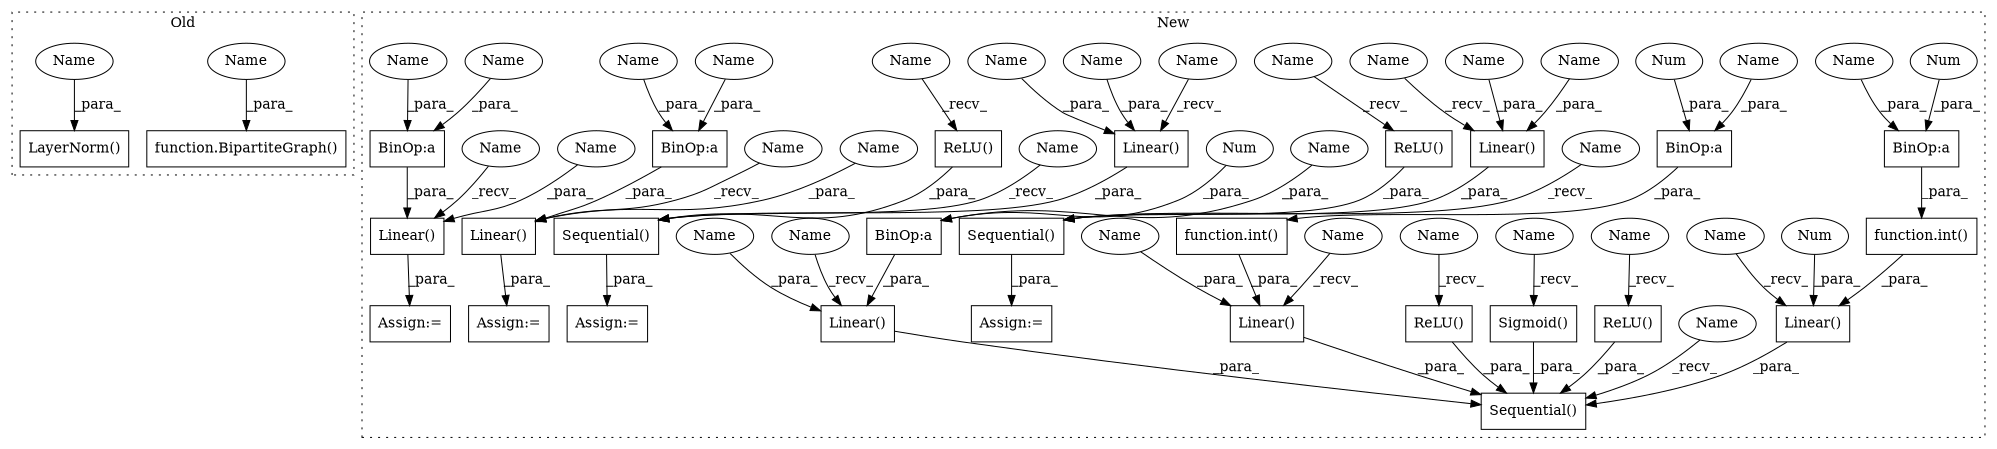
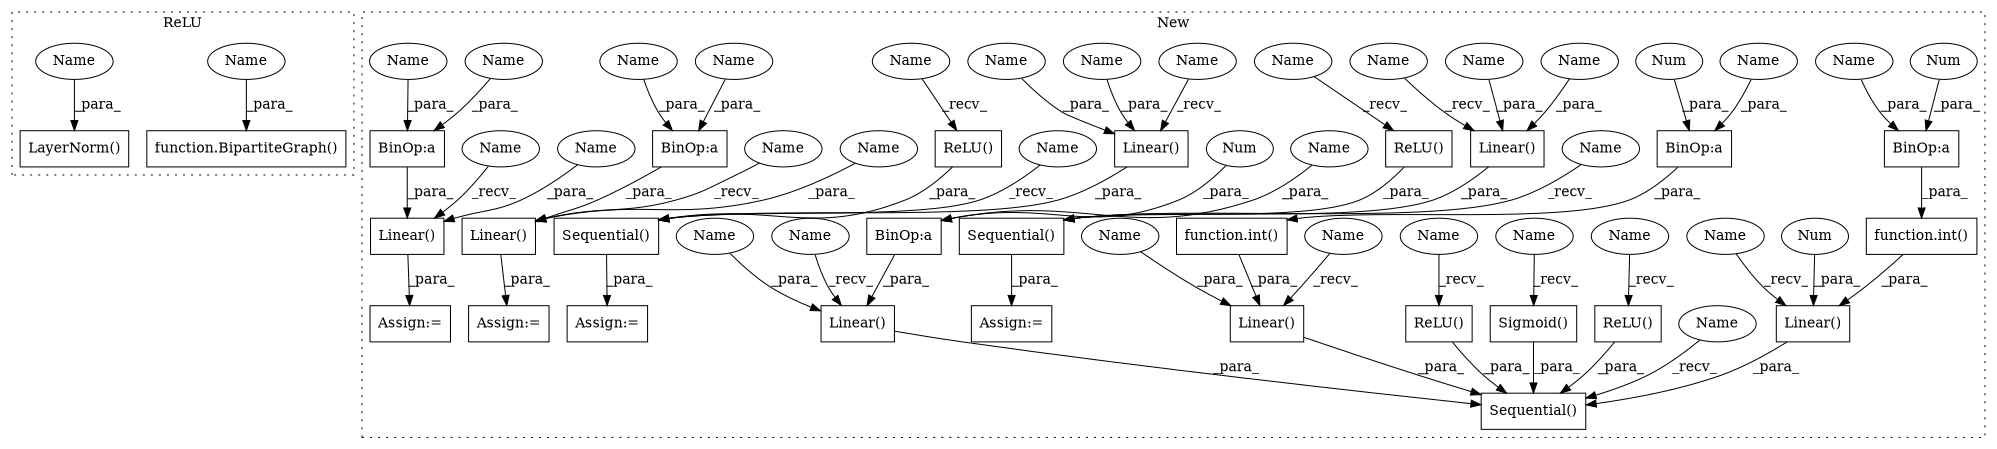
cluster "Old": label "Old" -> "ReLU"
